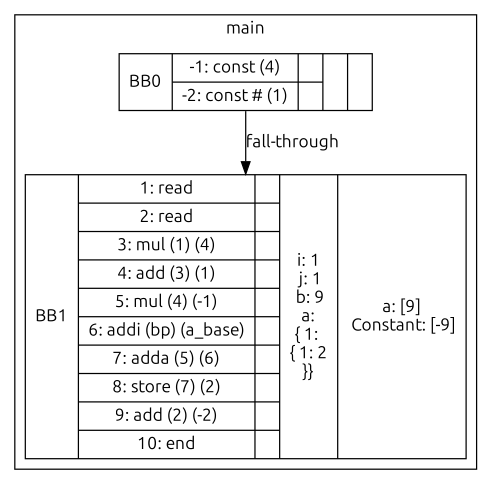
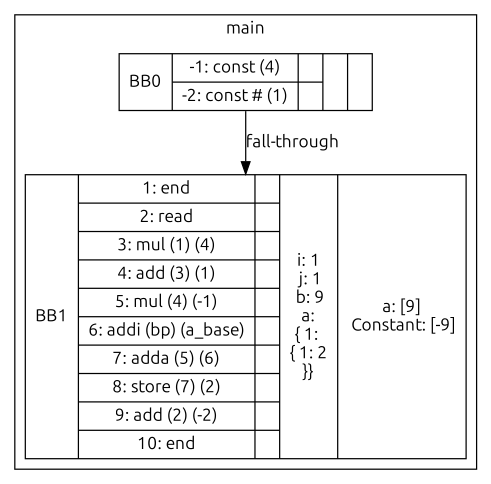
node "BB1": text "1: read" -> "1: end"
